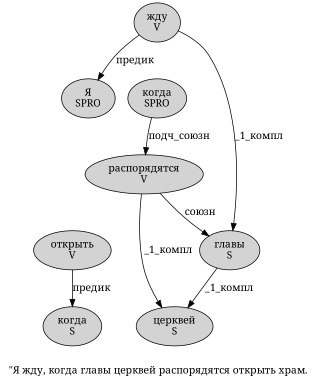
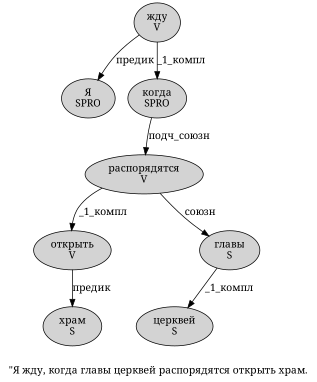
edge "жду V" -> "главы S": now "жду V" -> "когда SPRO"
edge "распорядятся V" -> "церквей S": now "распорядятся V" -> "открыть V"
node "когда S": label "когда S" -> "храм S"
